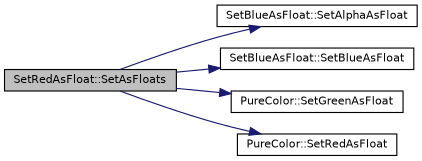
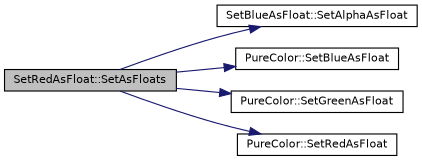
node "SetBlueAsFloat::SetBlueAsFloat": label "SetBlueAsFloat::SetBlueAsFloat" -> "PureColor::SetBlueAsFloat"
